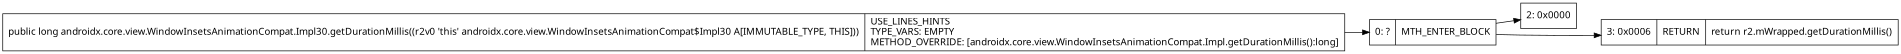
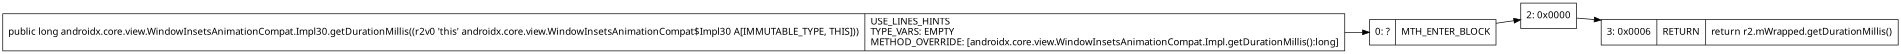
edge "0: ?" -> "3: 0x0006": now "2: 0x0000" -> "3: 0x0006"
